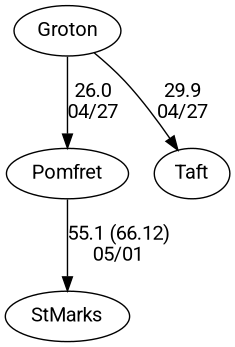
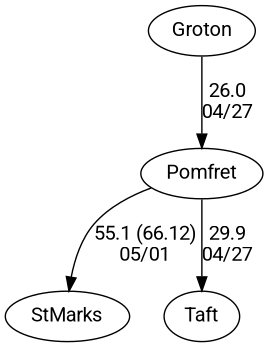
edge "Groton" -> "Taft": now "Pomfret" -> "Taft"
